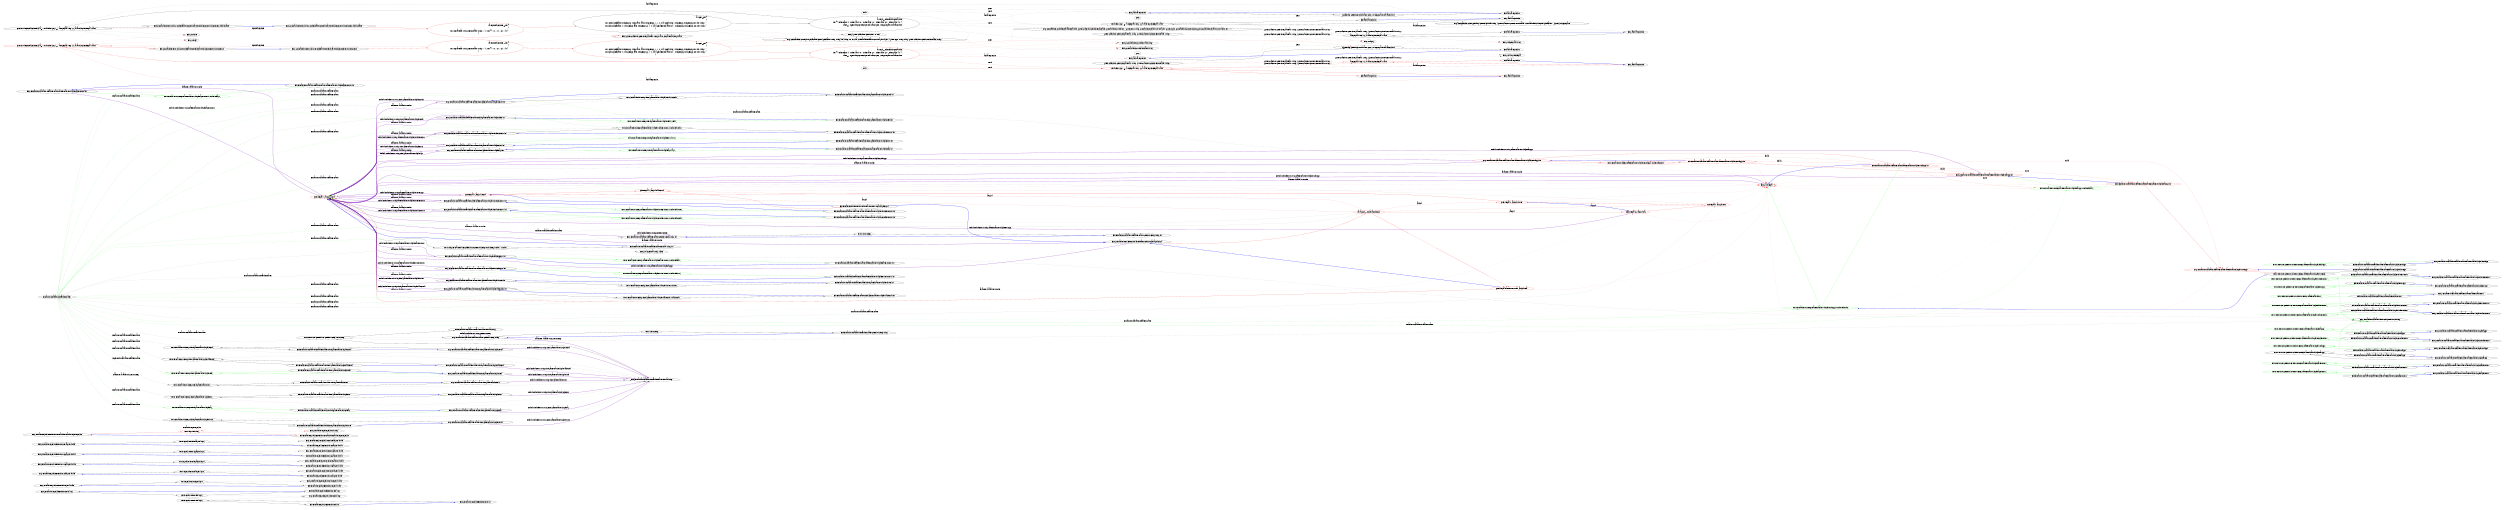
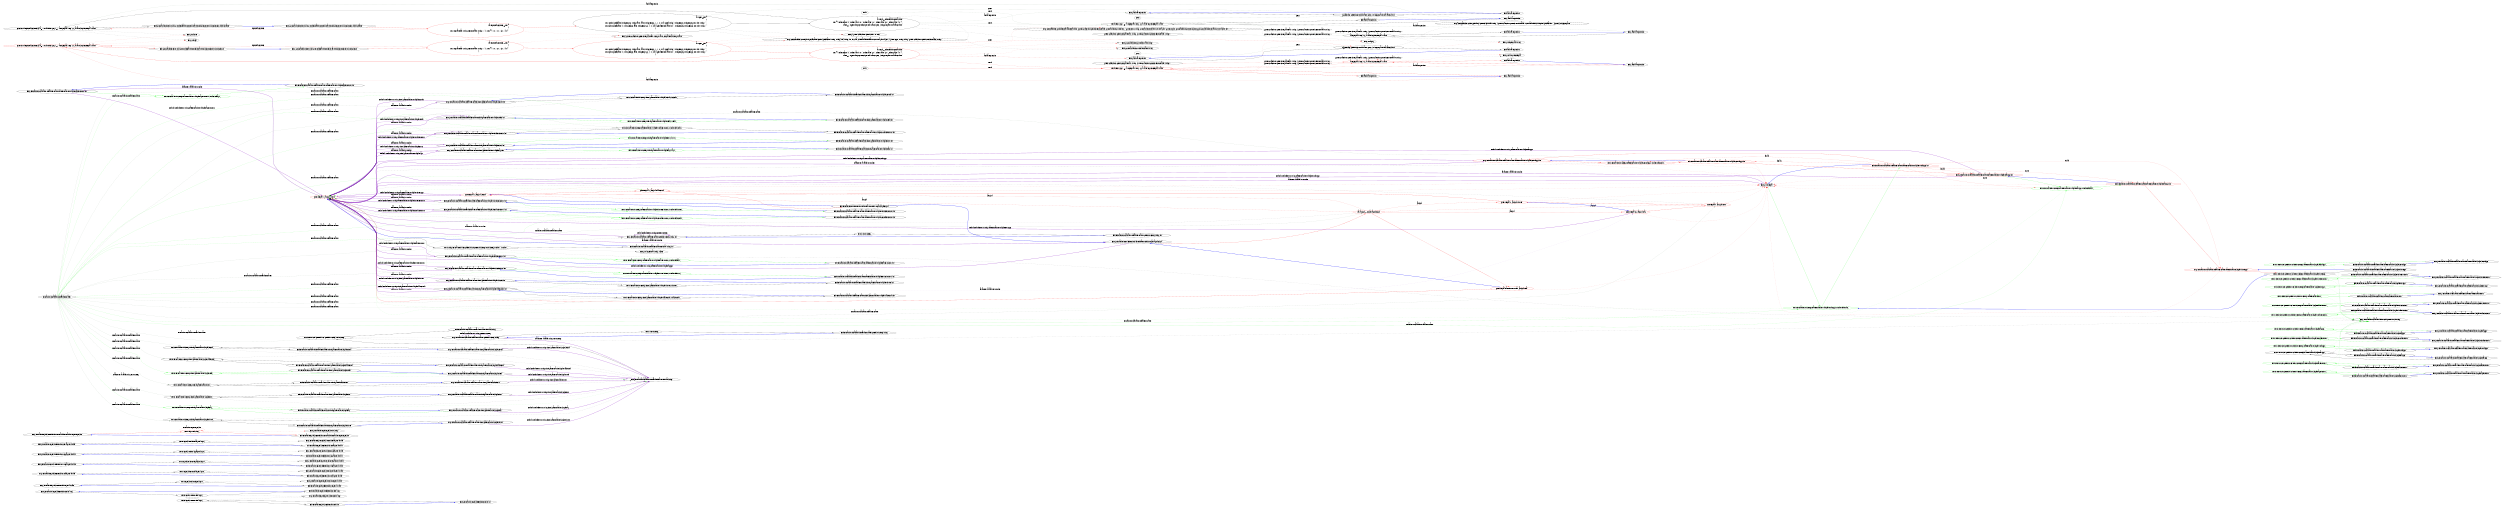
edge "Humanizer.Localisation.DefaultFormatter" -> "return Format(ResourceKeys.TimeSpanHumanize.Zero);": label "SingleWeek.Localisation.DefaultFormatter" -> "Humanizer.Localisation.DefaultFormatter"
